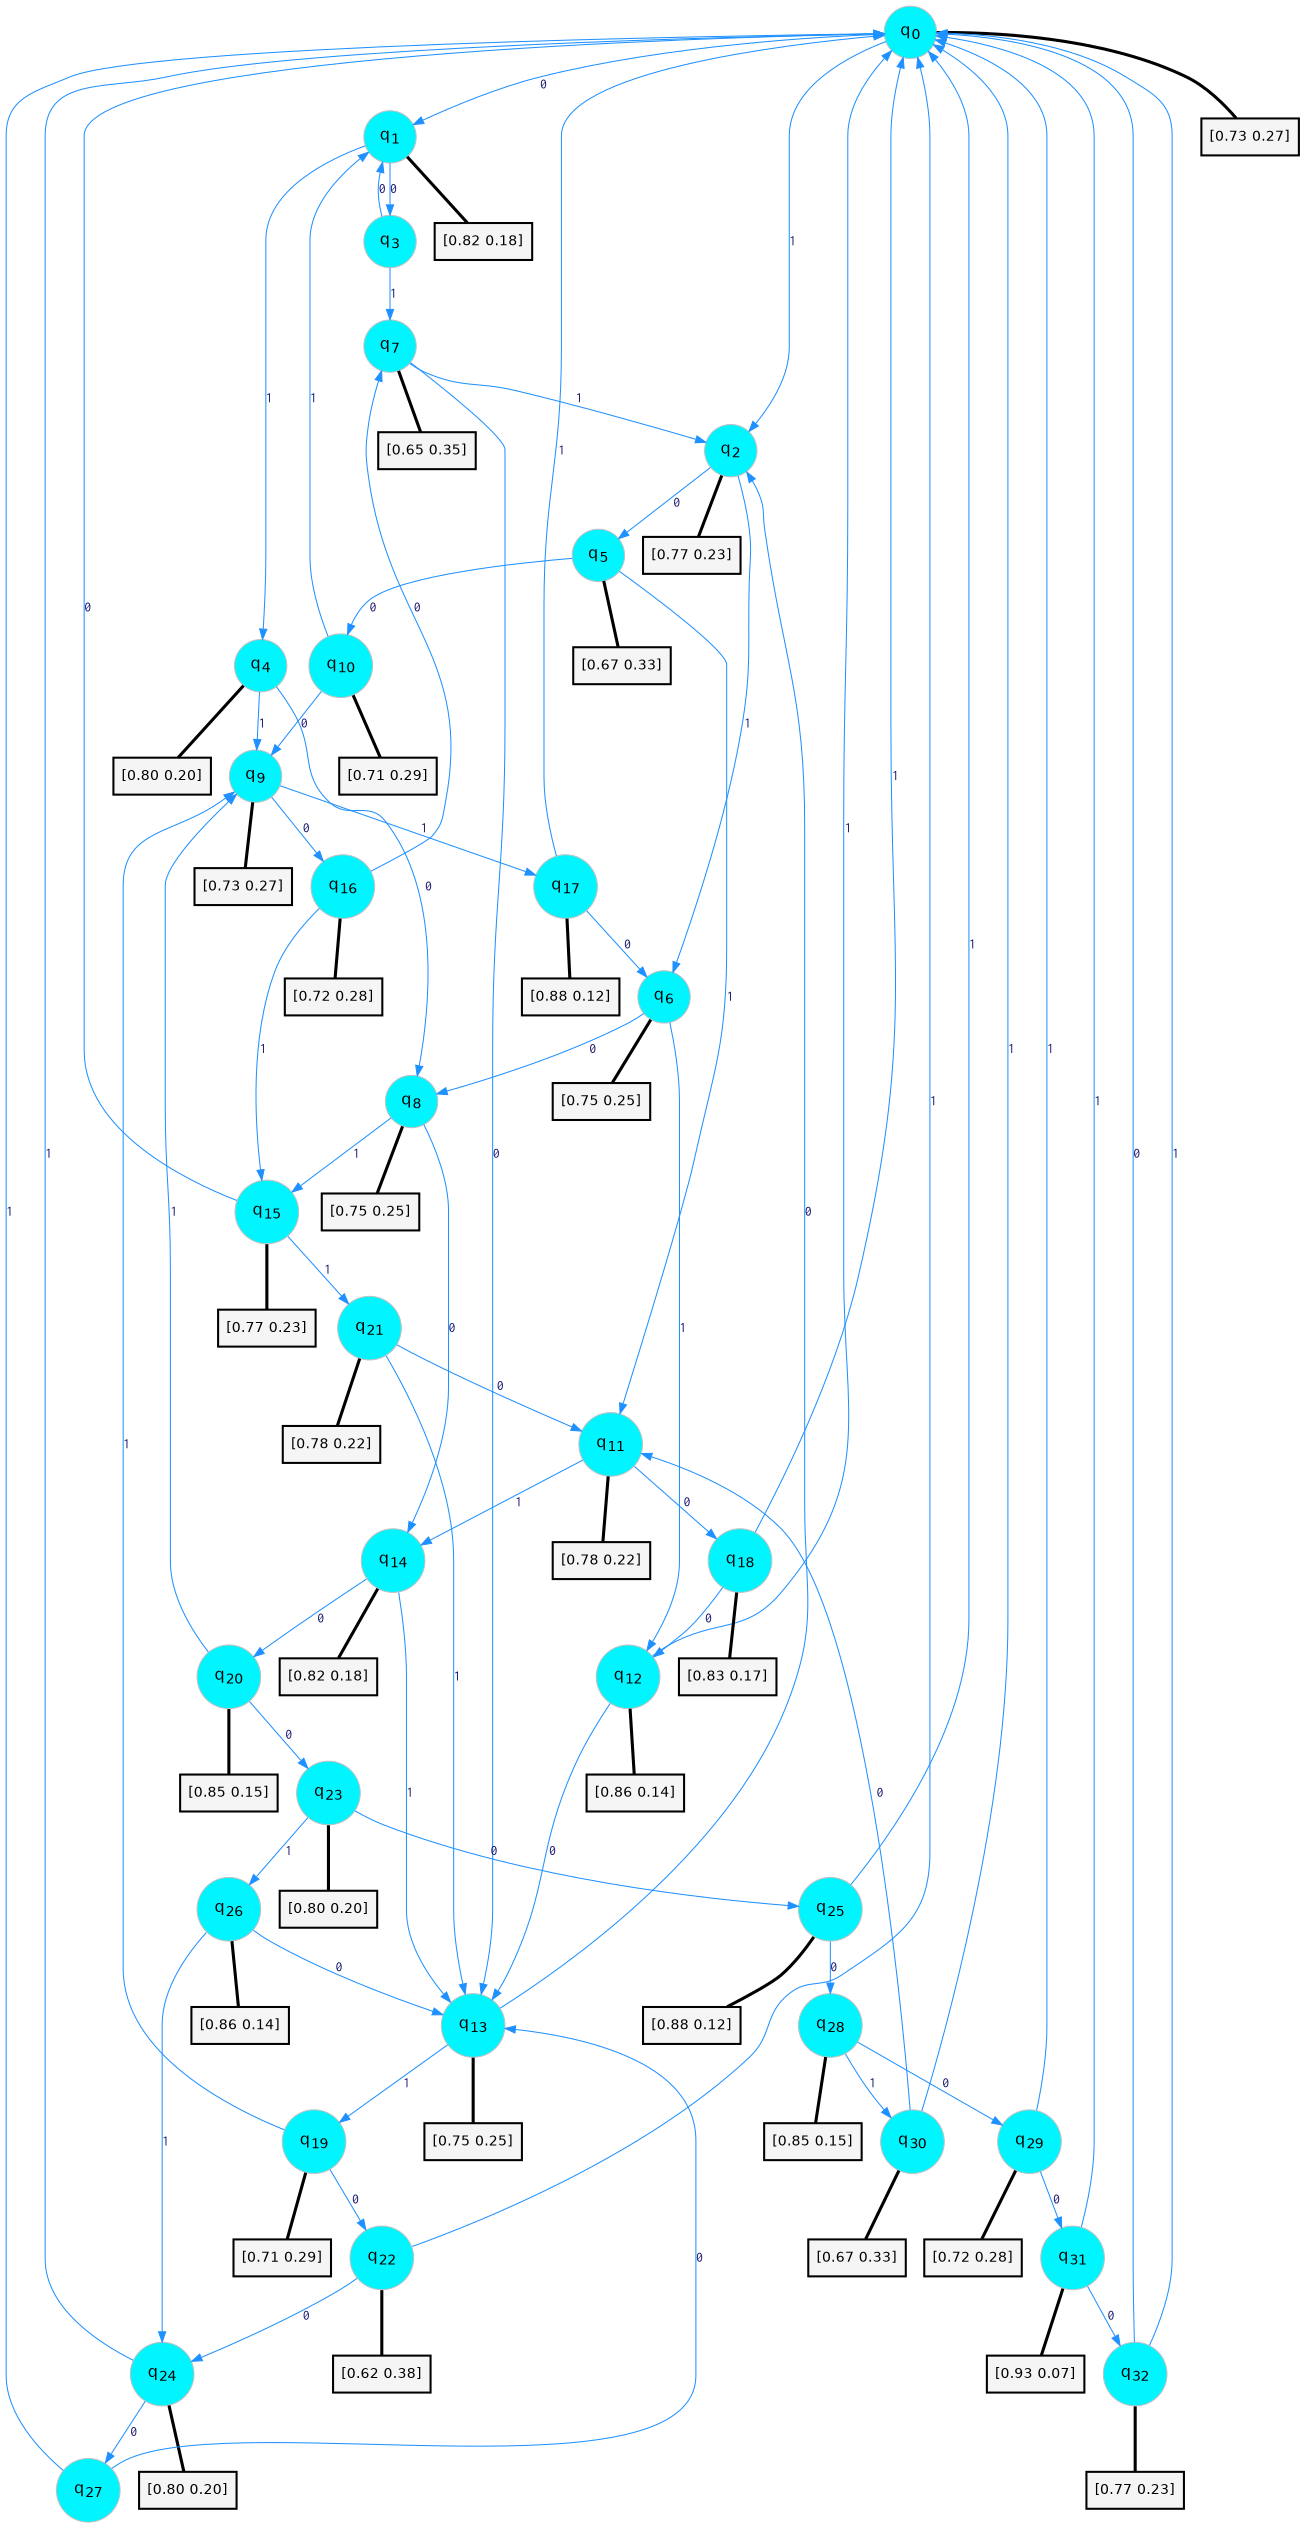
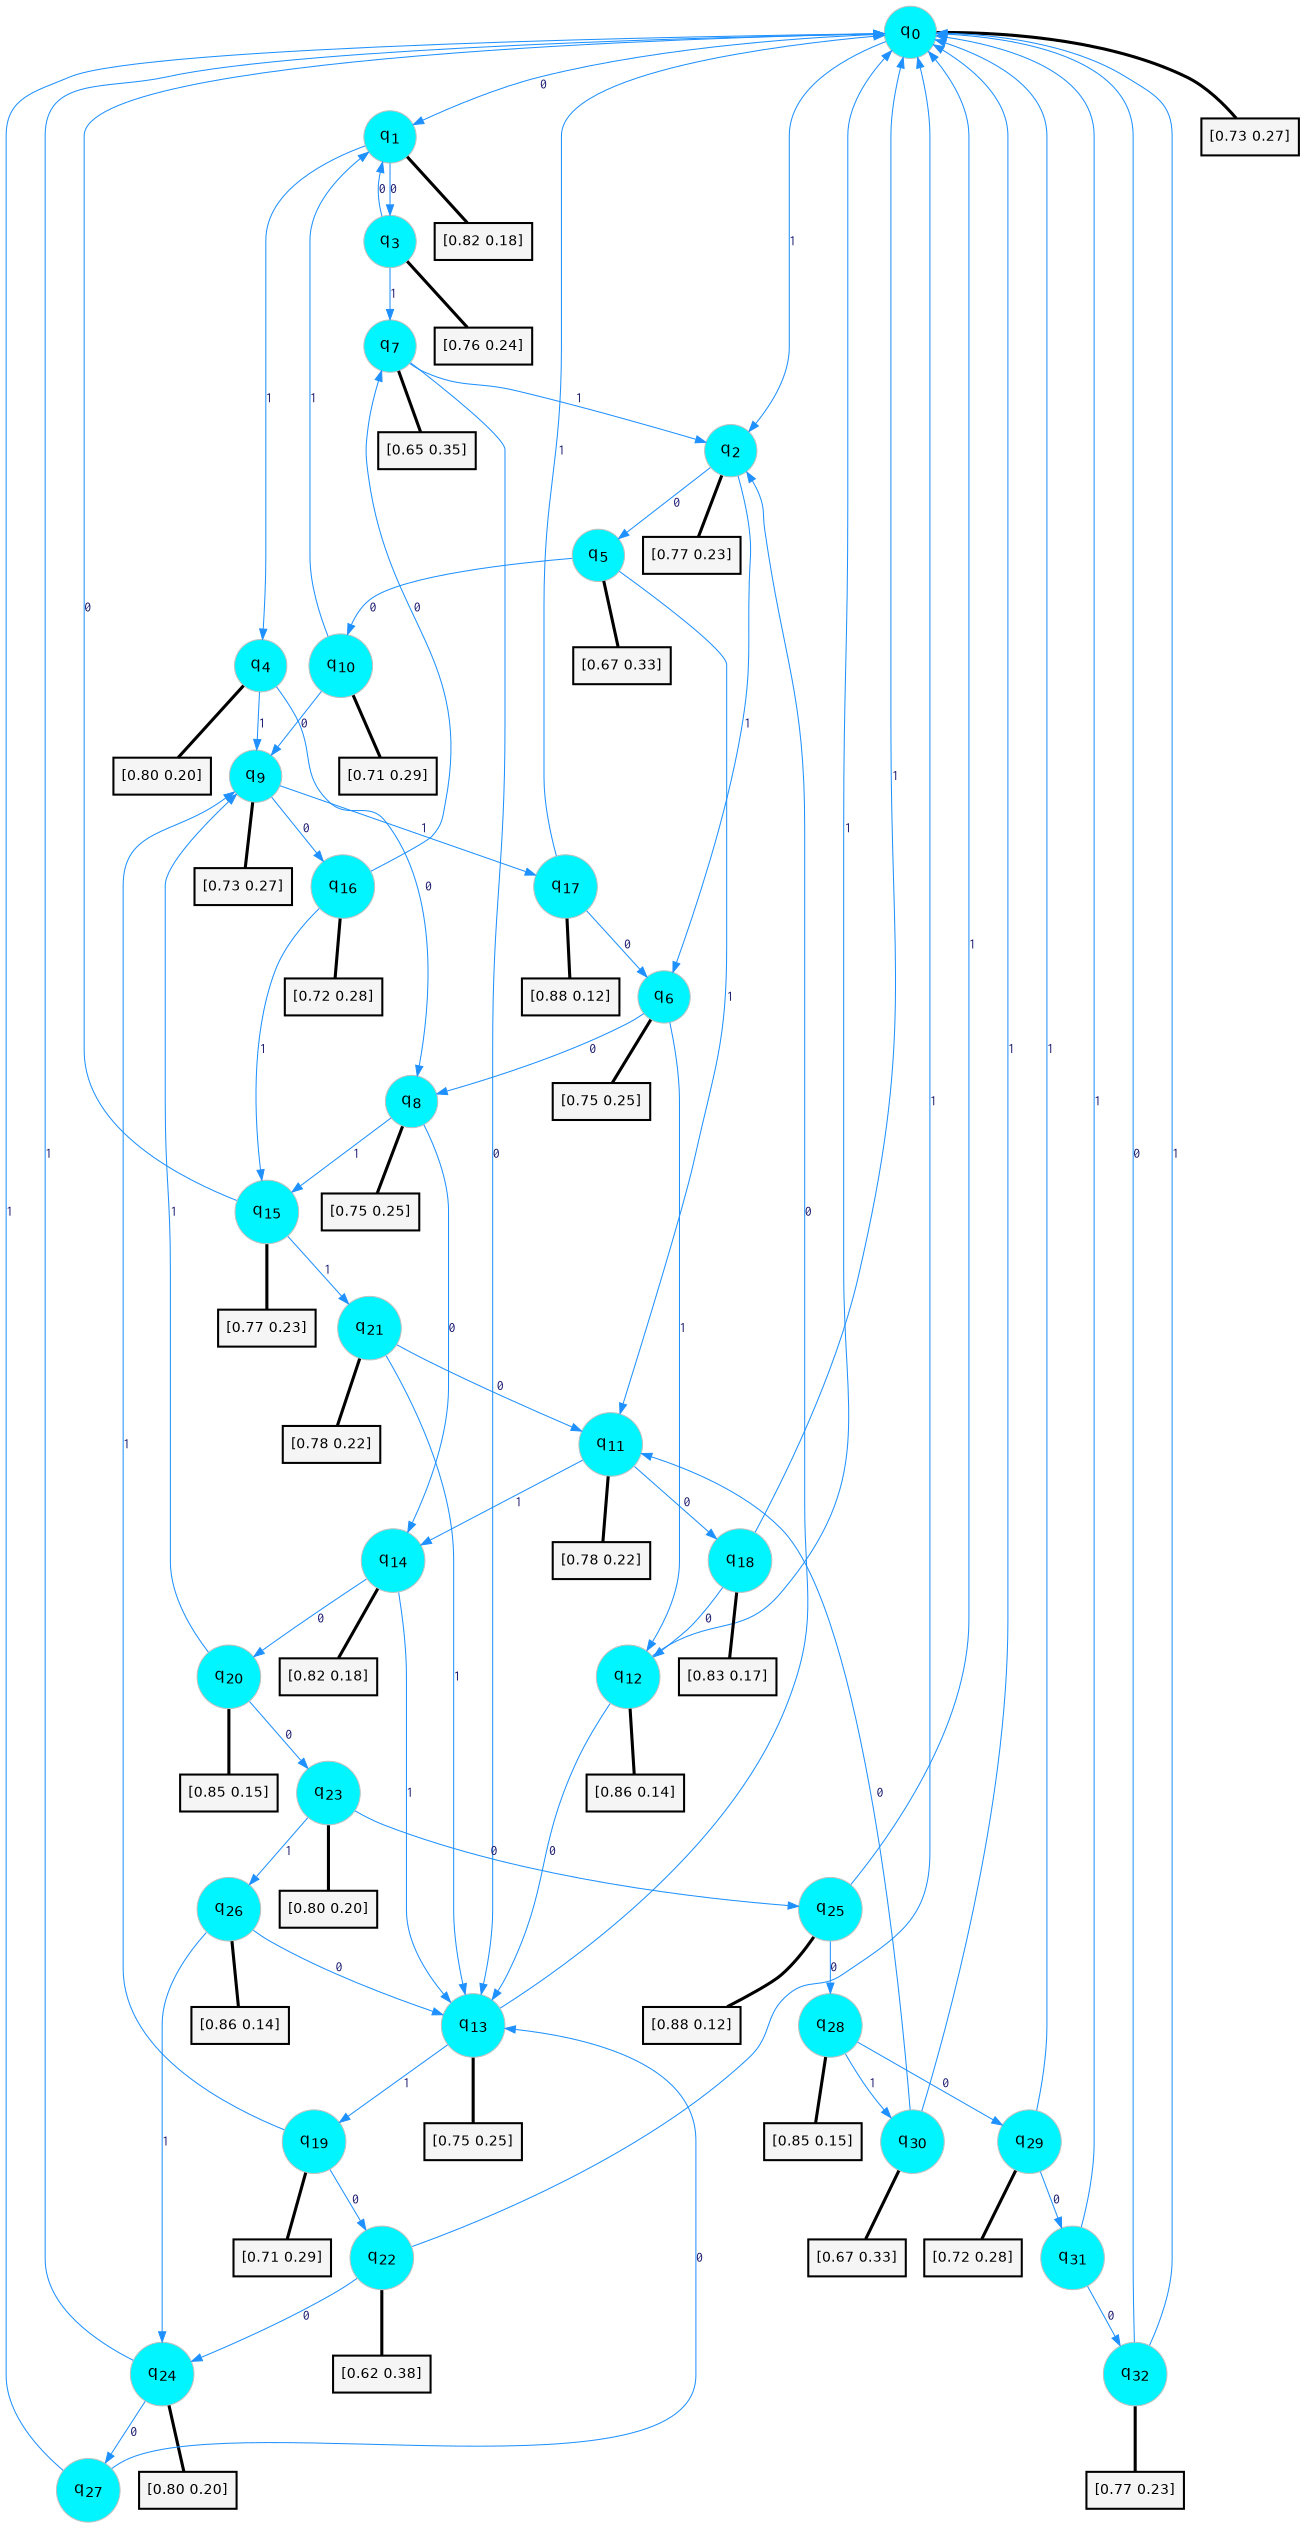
node "[0.76 0.24]": added
node "[0.93 0.07]": removed
